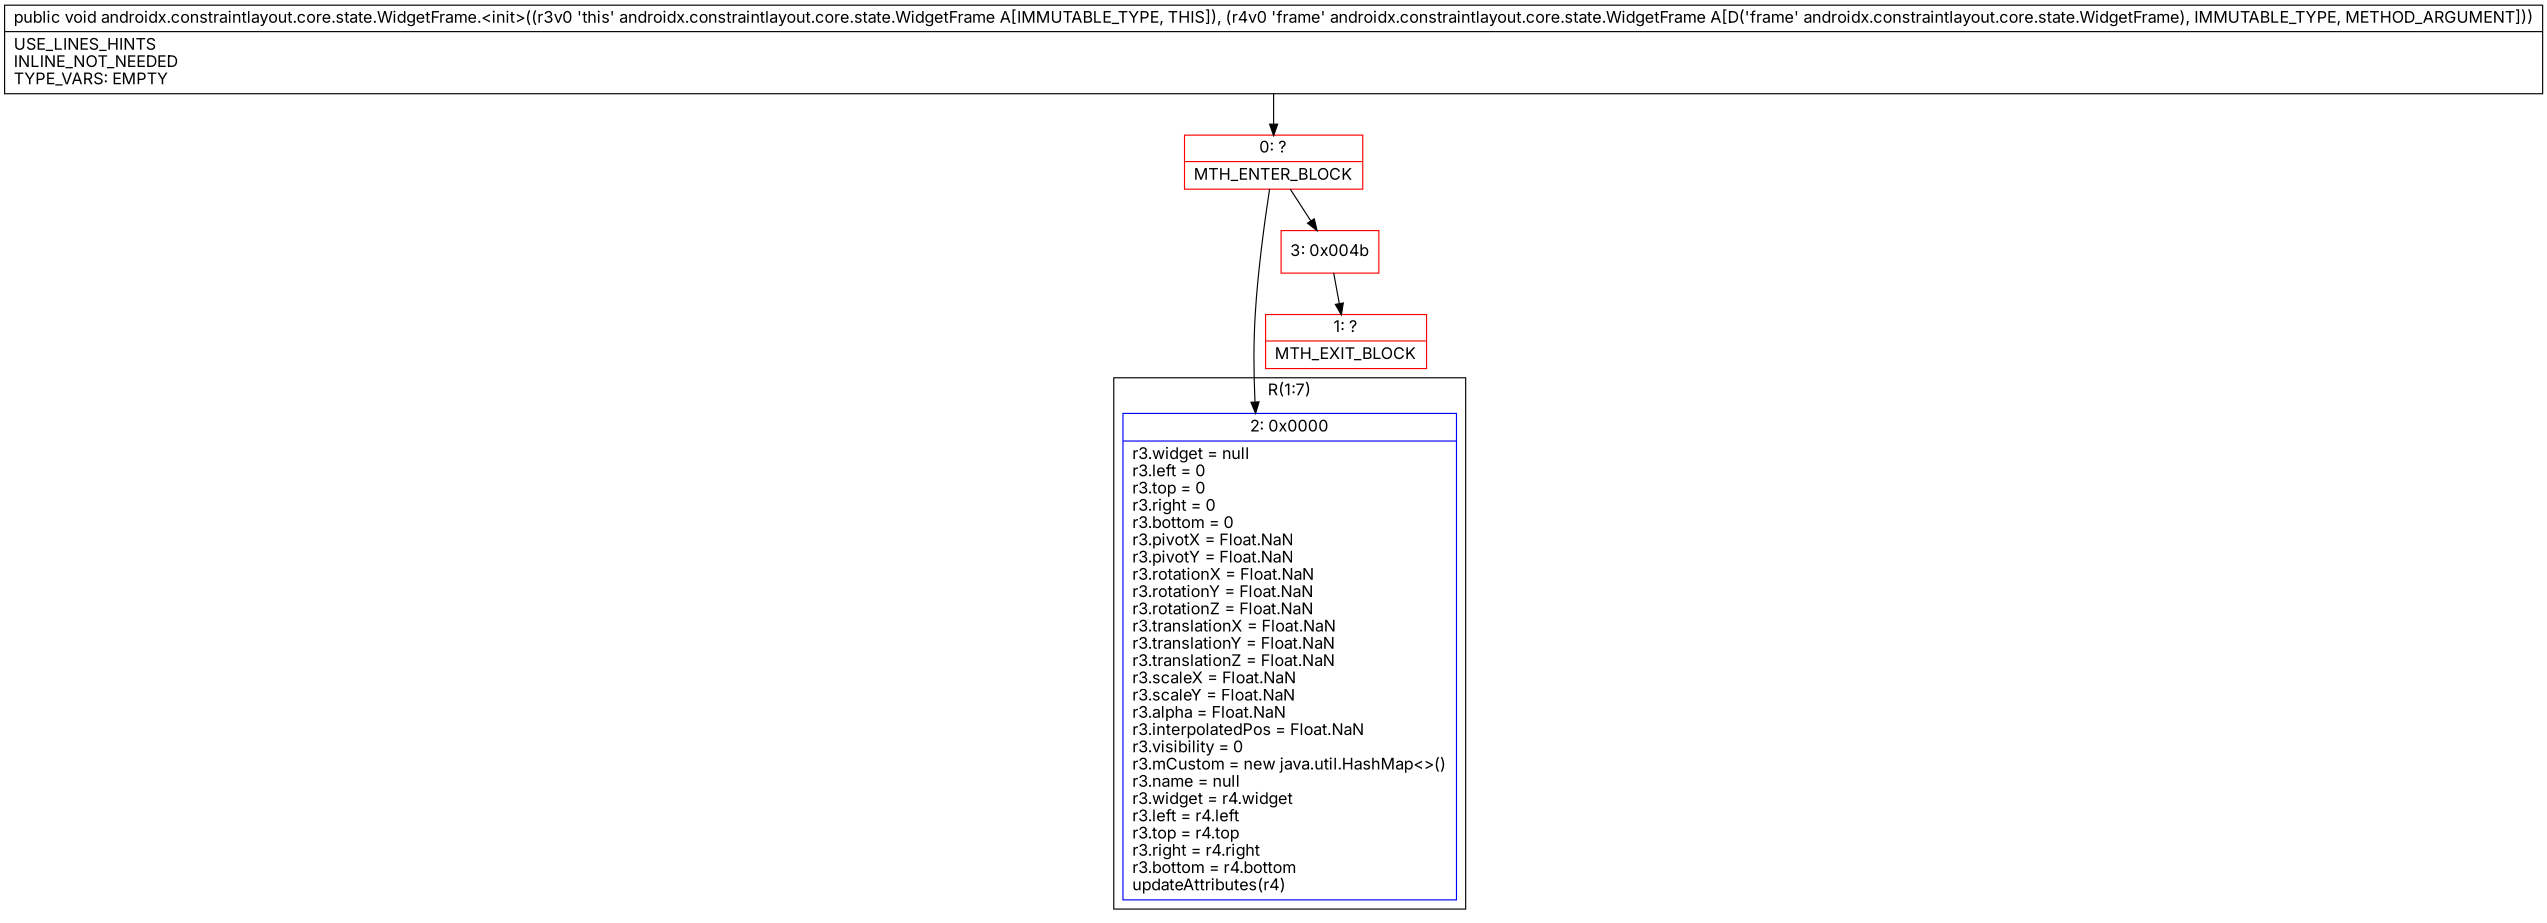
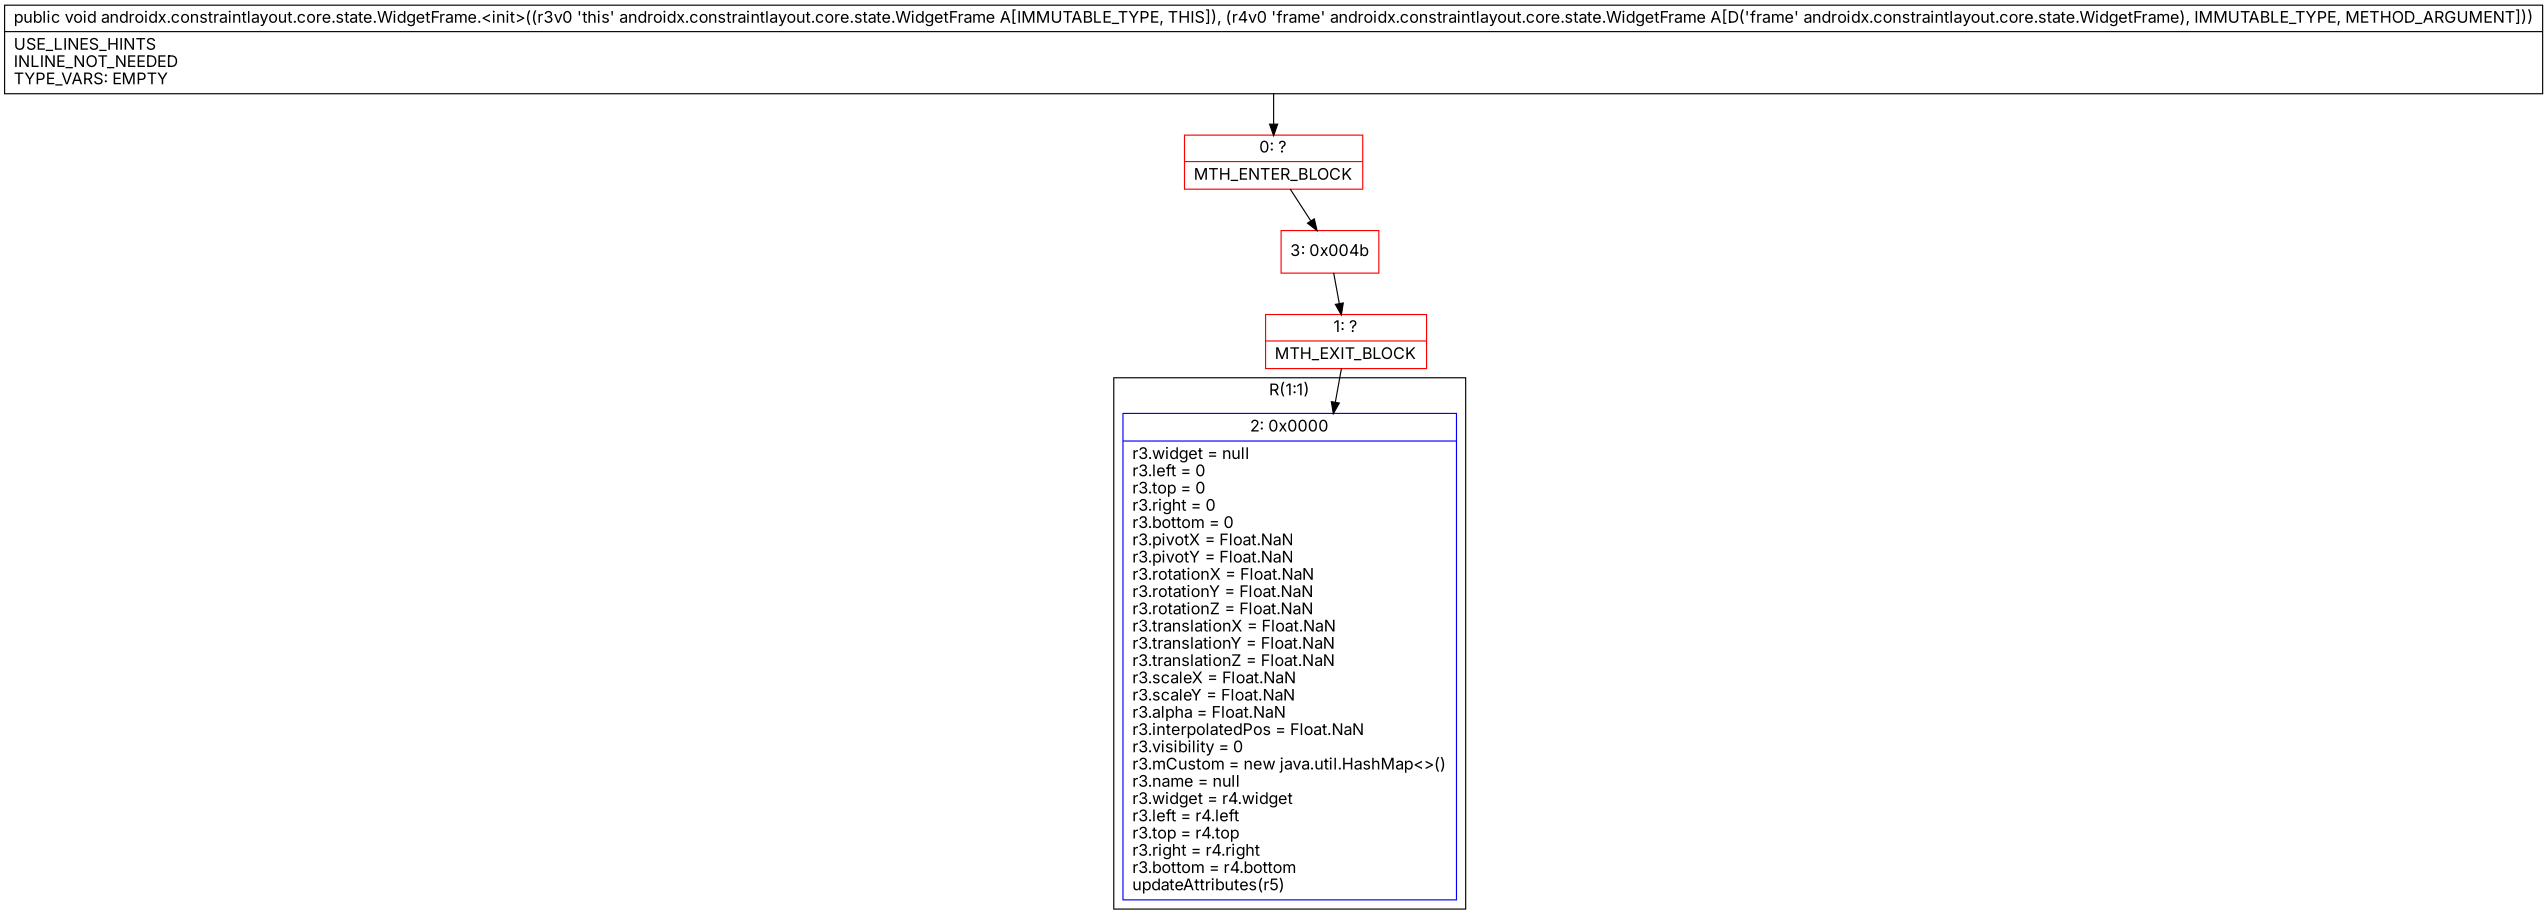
edge "0: ?" -> "2: 0x0000": now "1: ?" -> "2: 0x0000"
cluster "R(1:7)": label "R(1:7)" -> "R(1:1)"
node "2: 0x0000": text "updateAttributes(r4)" -> "updateAttributes(r5)"
